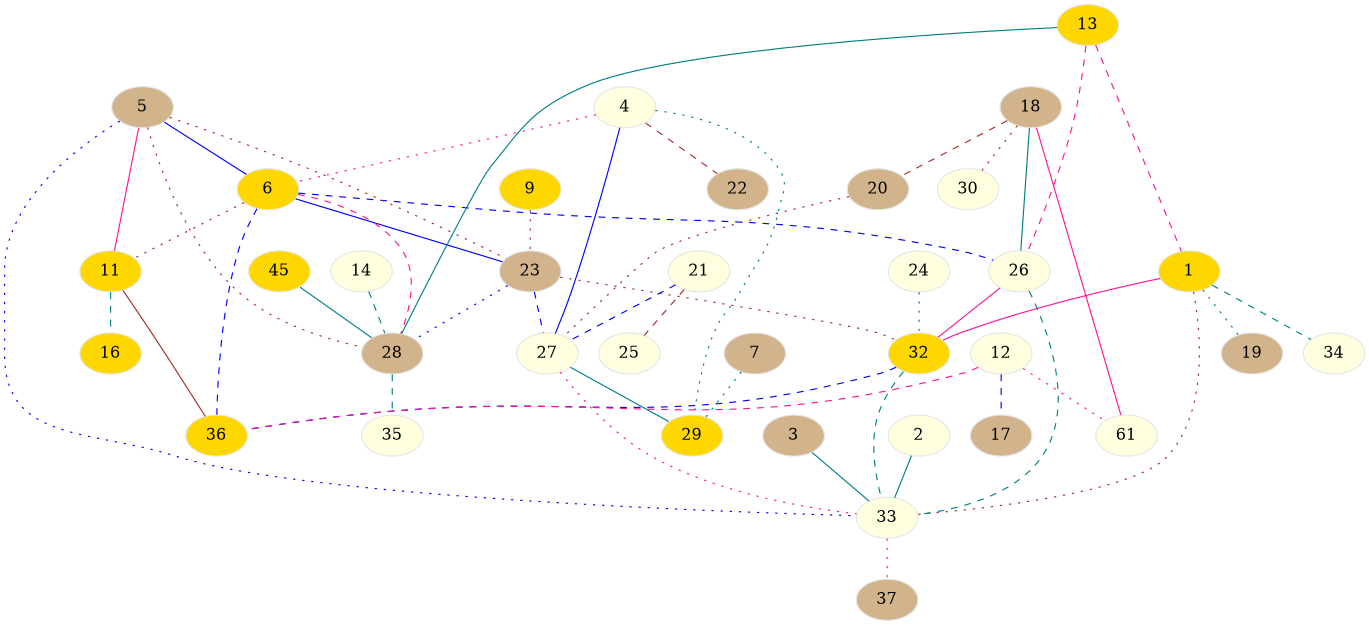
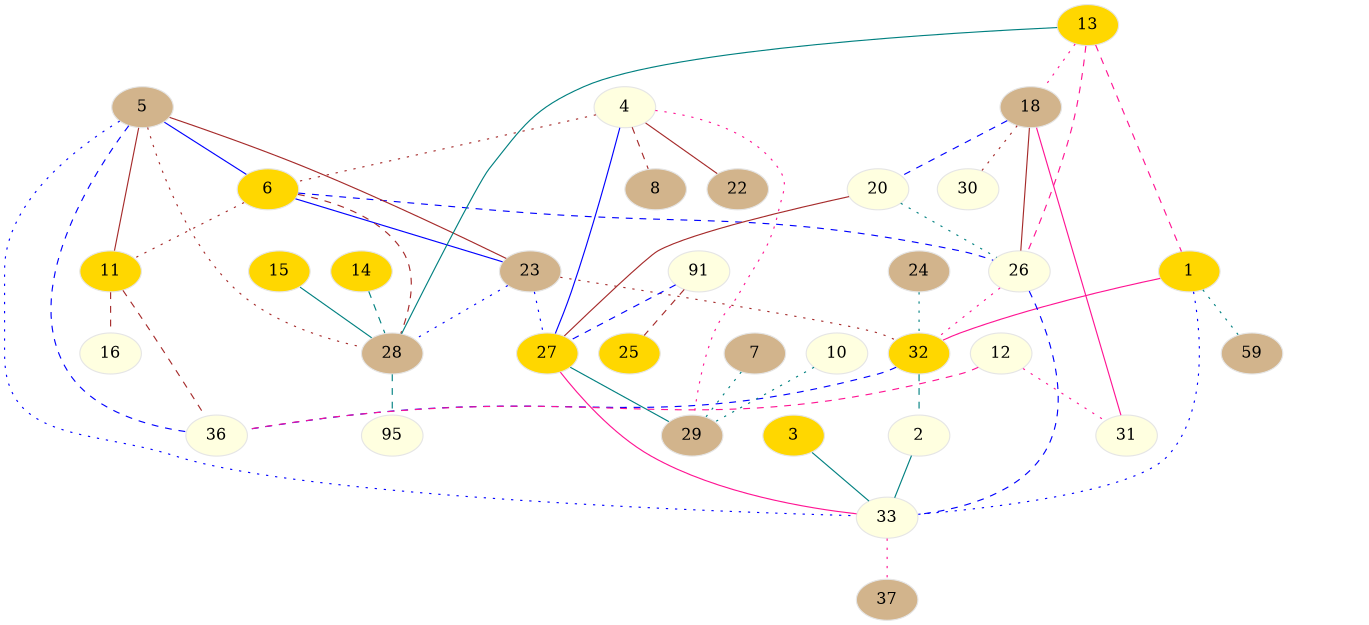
edge "13" -- "18": added
edge "4" -- "6": color deeppink -> brown
edge "4" -- "22": style dashed -> solid
edge "18" -- "20": color brown -> blue
edge "5" -- "23": style dotted -> solid
edge "5" -- "11": color deeppink -> brown
node "9": removed
node "8": added
node "20": fillcolor tan -> lightyellow
edge "18" -- "26": color teal -> brown
edge "20" -- "26": added
edge "6" -- "28": color deeppink -> brown
edge "20" -- "27": style dotted -> solid
edge "4" -- "29": color teal -> deeppink
node "45": label "45" -> "15"
node "14": fillcolor lightyellow -> gold
node "21": label "21" -> "91"
node "24": fillcolor lightyellow -> tan
edge "6" -- "36": now "5" -- "36"
edge "23" -- "27": style dashed -> dotted
edge "11" -- "16": color teal -> brown
edge "26" -- "32": style solid -> dotted
node "16": fillcolor gold -> lightyellow
edge "11" -- "36": style solid -> dashed
node "27": fillcolor lightyellow -> gold
node "25": fillcolor lightyellow -> gold
node "10": added
node "19": label "19" -> "59"
node "34": removed
edge "32" -- "33": now "32" -- "2"
node "36": fillcolor gold -> lightyellow
node "35": label "35" -> "95"
node "29": fillcolor gold -> tan
node "3": fillcolor tan -> gold
node "17": removed
node "61": label "61" -> "31"
edge "26" -- "33": color teal -> blue
edge "27" -- "33": style dotted -> solid
edge "1" -- "33": color brown -> blue
